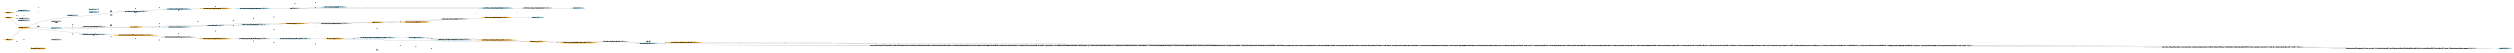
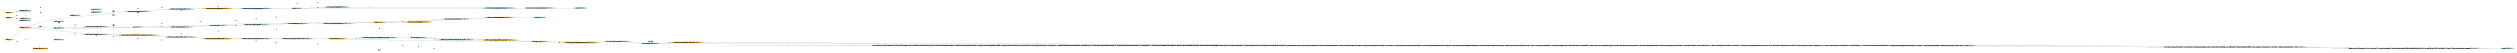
node "objectID != null@@@7@@@['1', '0', '0']": fillcolor orange -> lightgrey
node "json.beginObject()@@@3@@@['1', '1', '1']": shape box -> ellipse
